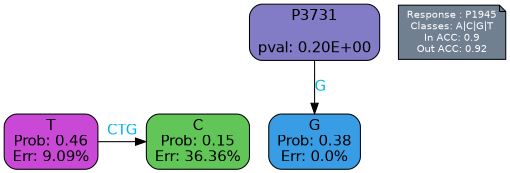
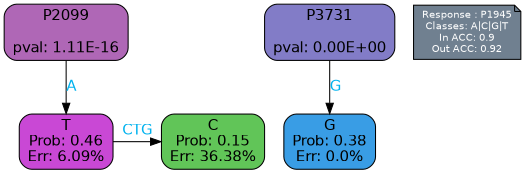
node "P2099 pval: 1.11E-16": added
node "P3731 pval: 0.20E+00": label "P3731 pval: 0.20E+00" -> "P3731 pval: 0.00E+00"
node "T Prob: 0.46 Err: 9.09%": label "T Prob: 0.46 Err: 9.09%" -> "T Prob: 0.46 Err: 6.09%"
node "C Prob: 0.15 Err: 36.36%": label "C Prob: 0.15 Err: 36.36%" -> "C Prob: 0.15 Err: 36.38%"
